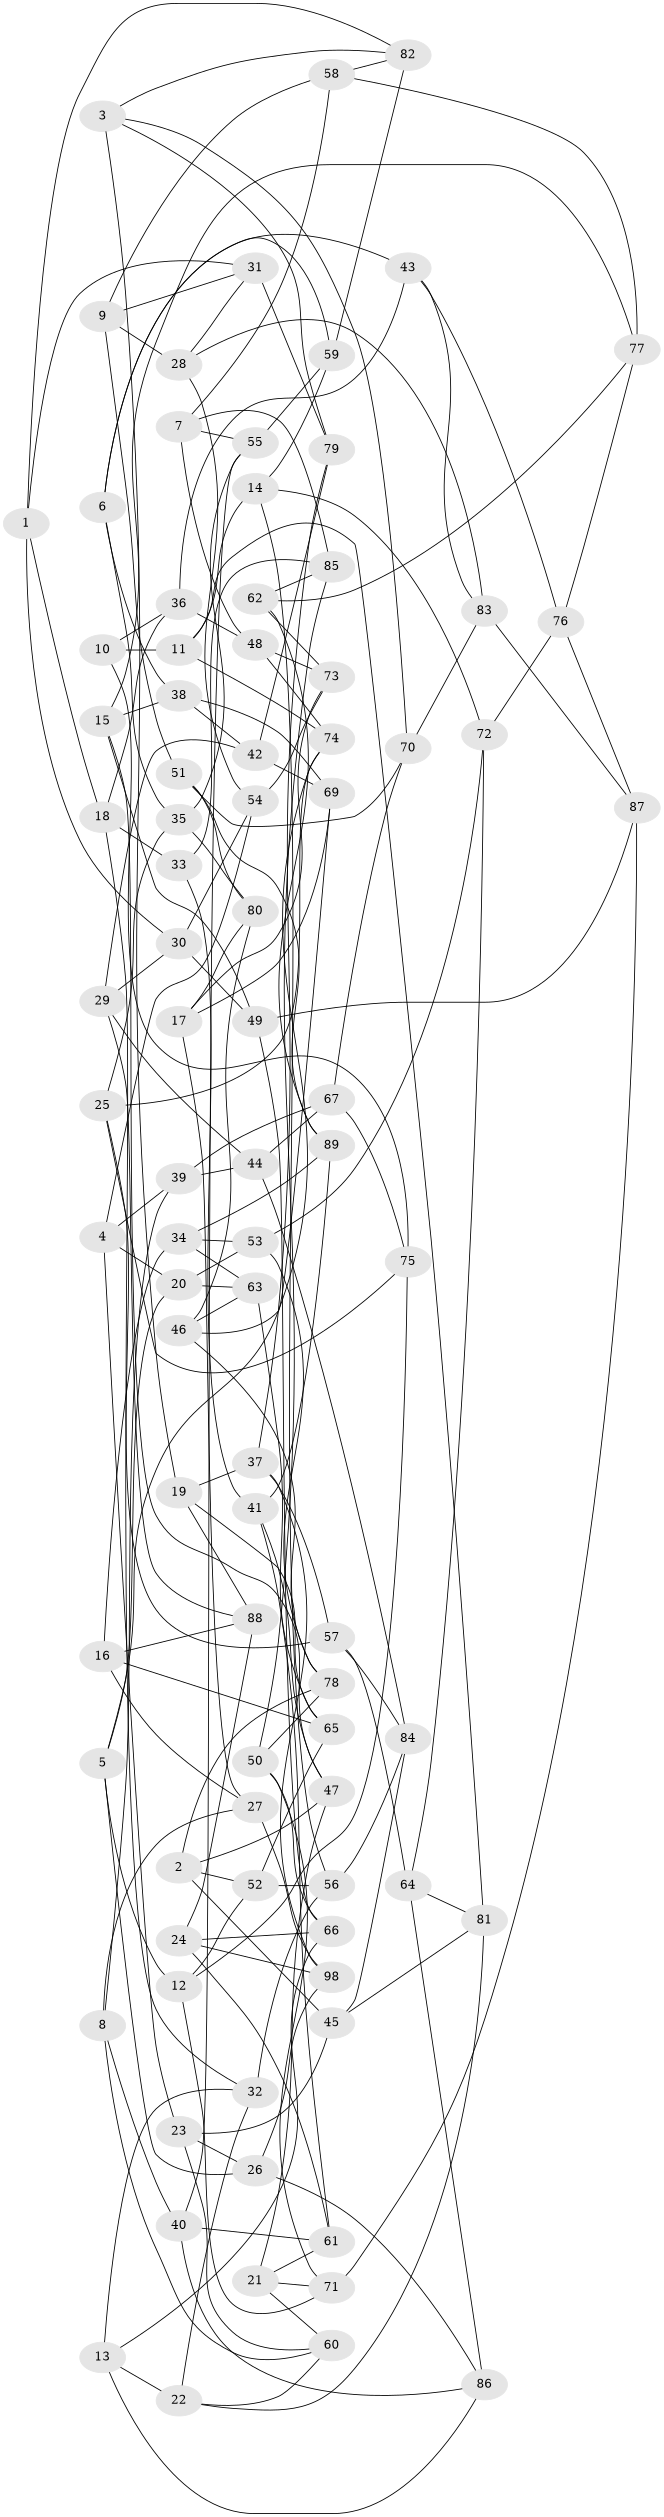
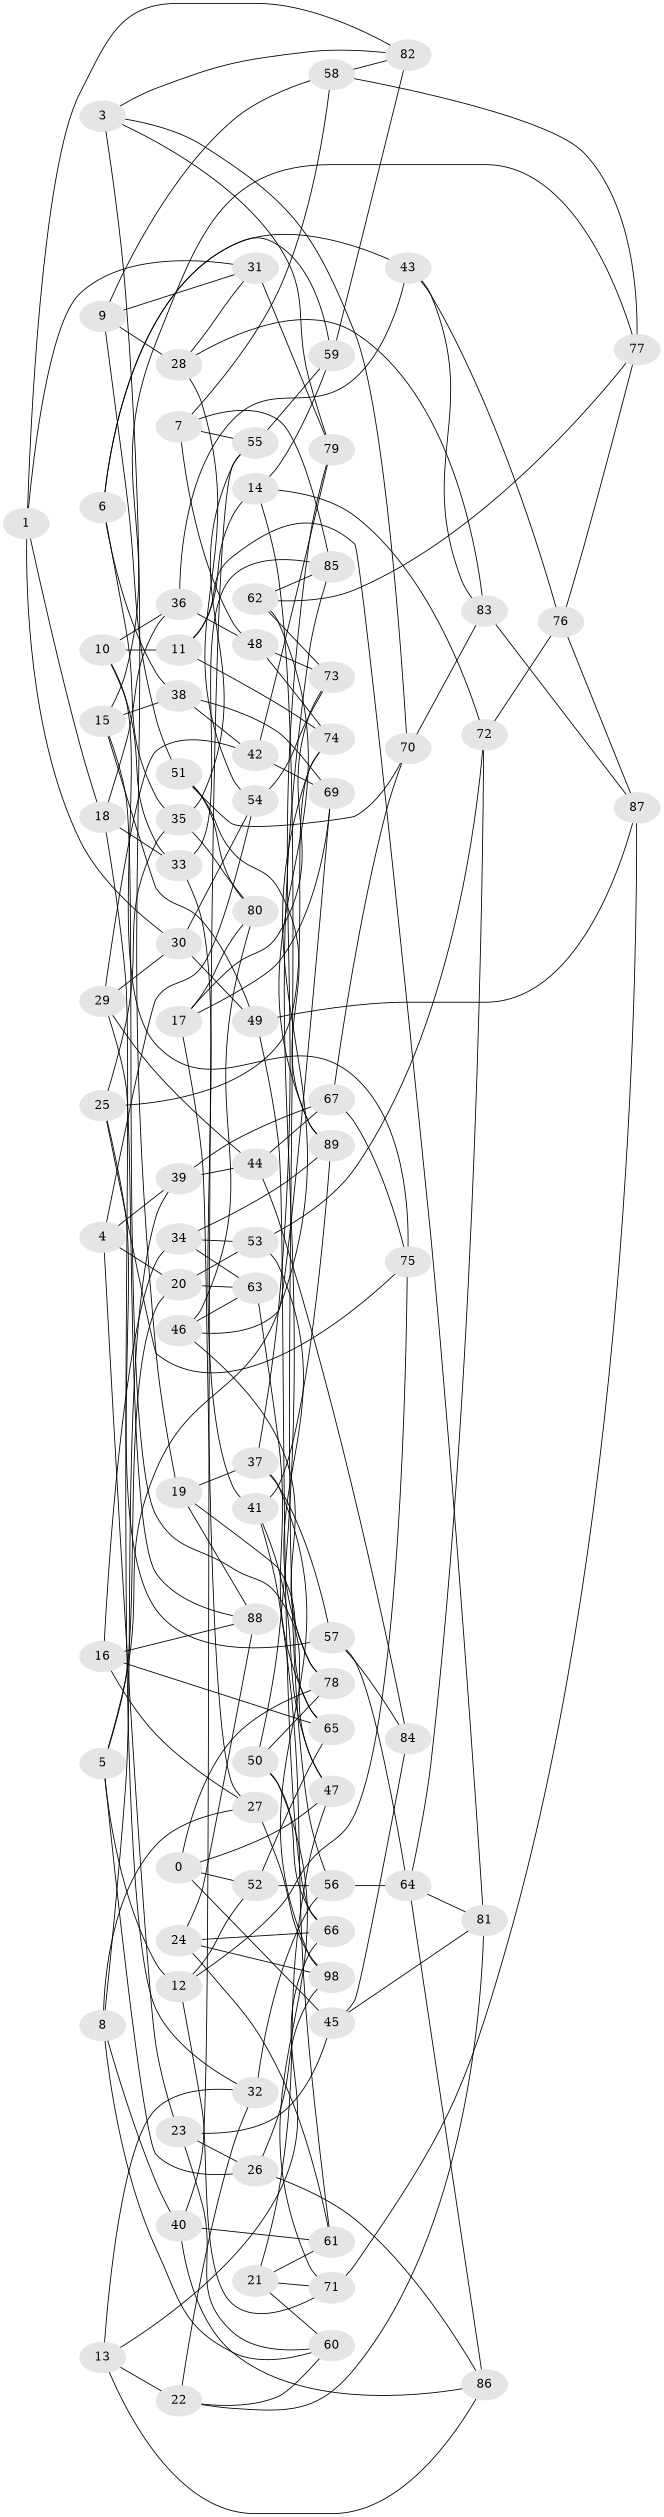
edge "10" -- "33": added
edge "84" -- "56": now "64" -- "56"
node "2": label "2" -> "0"
